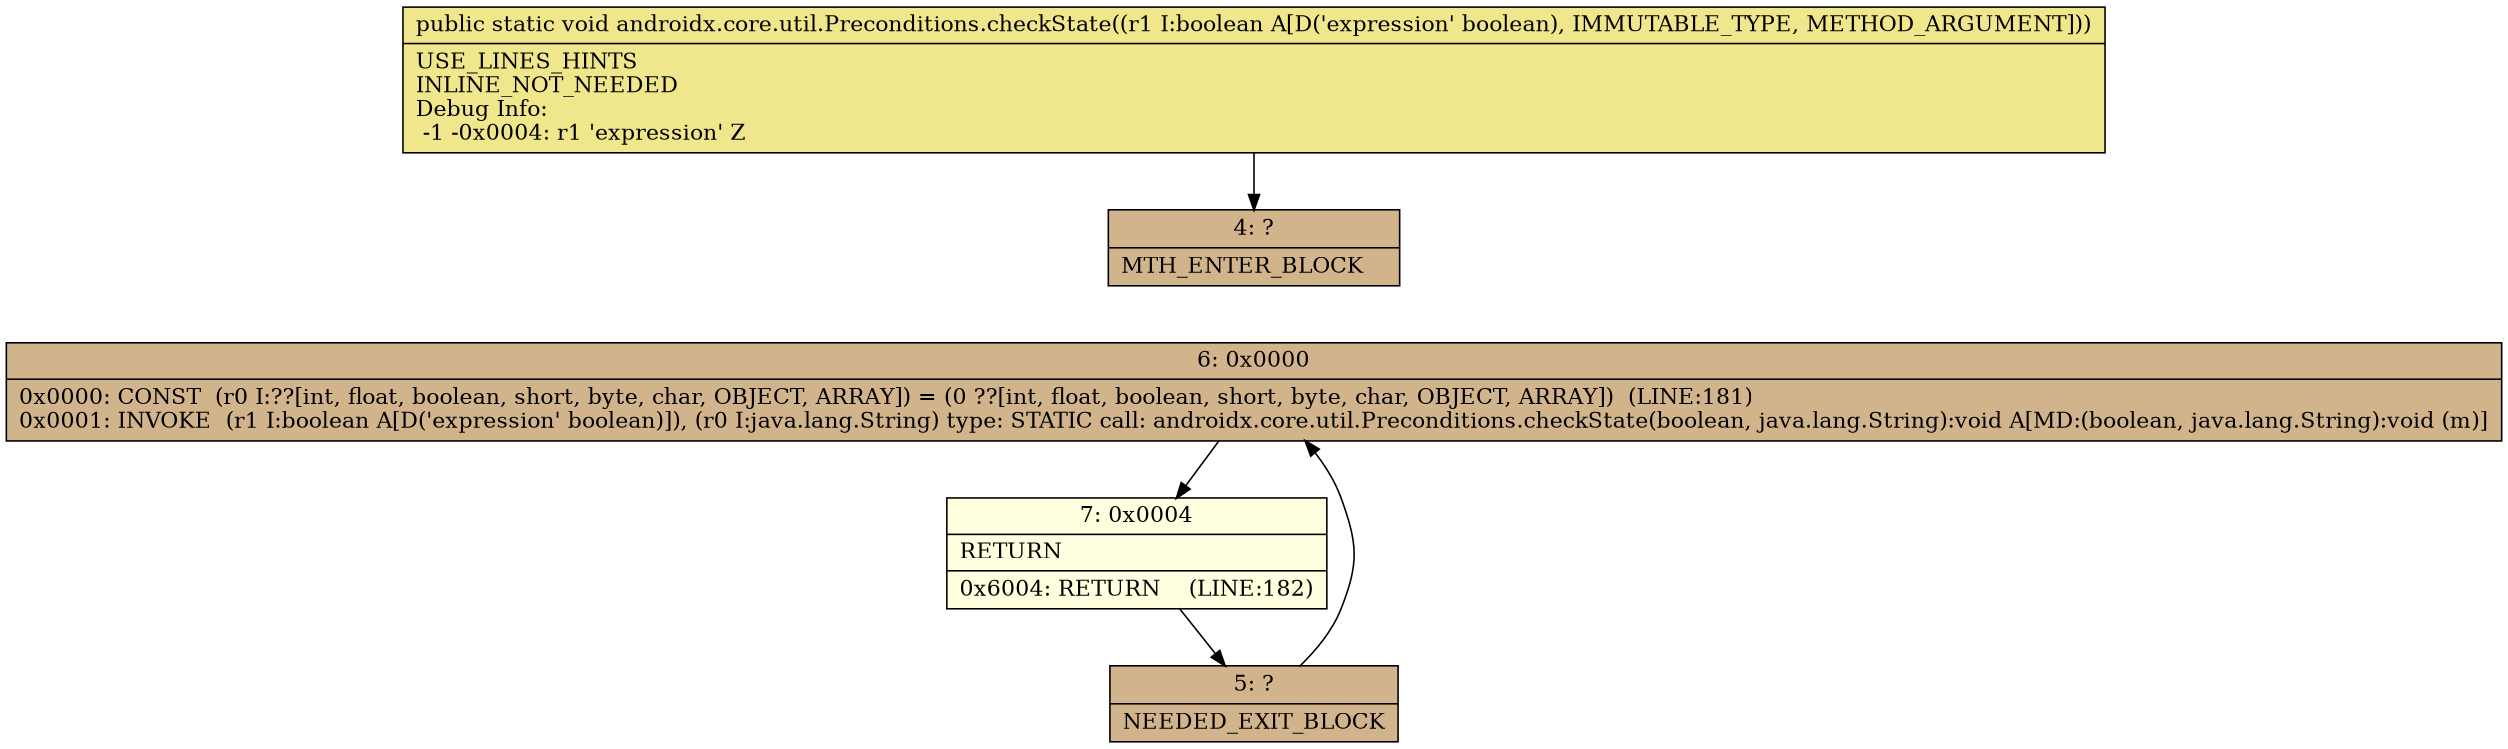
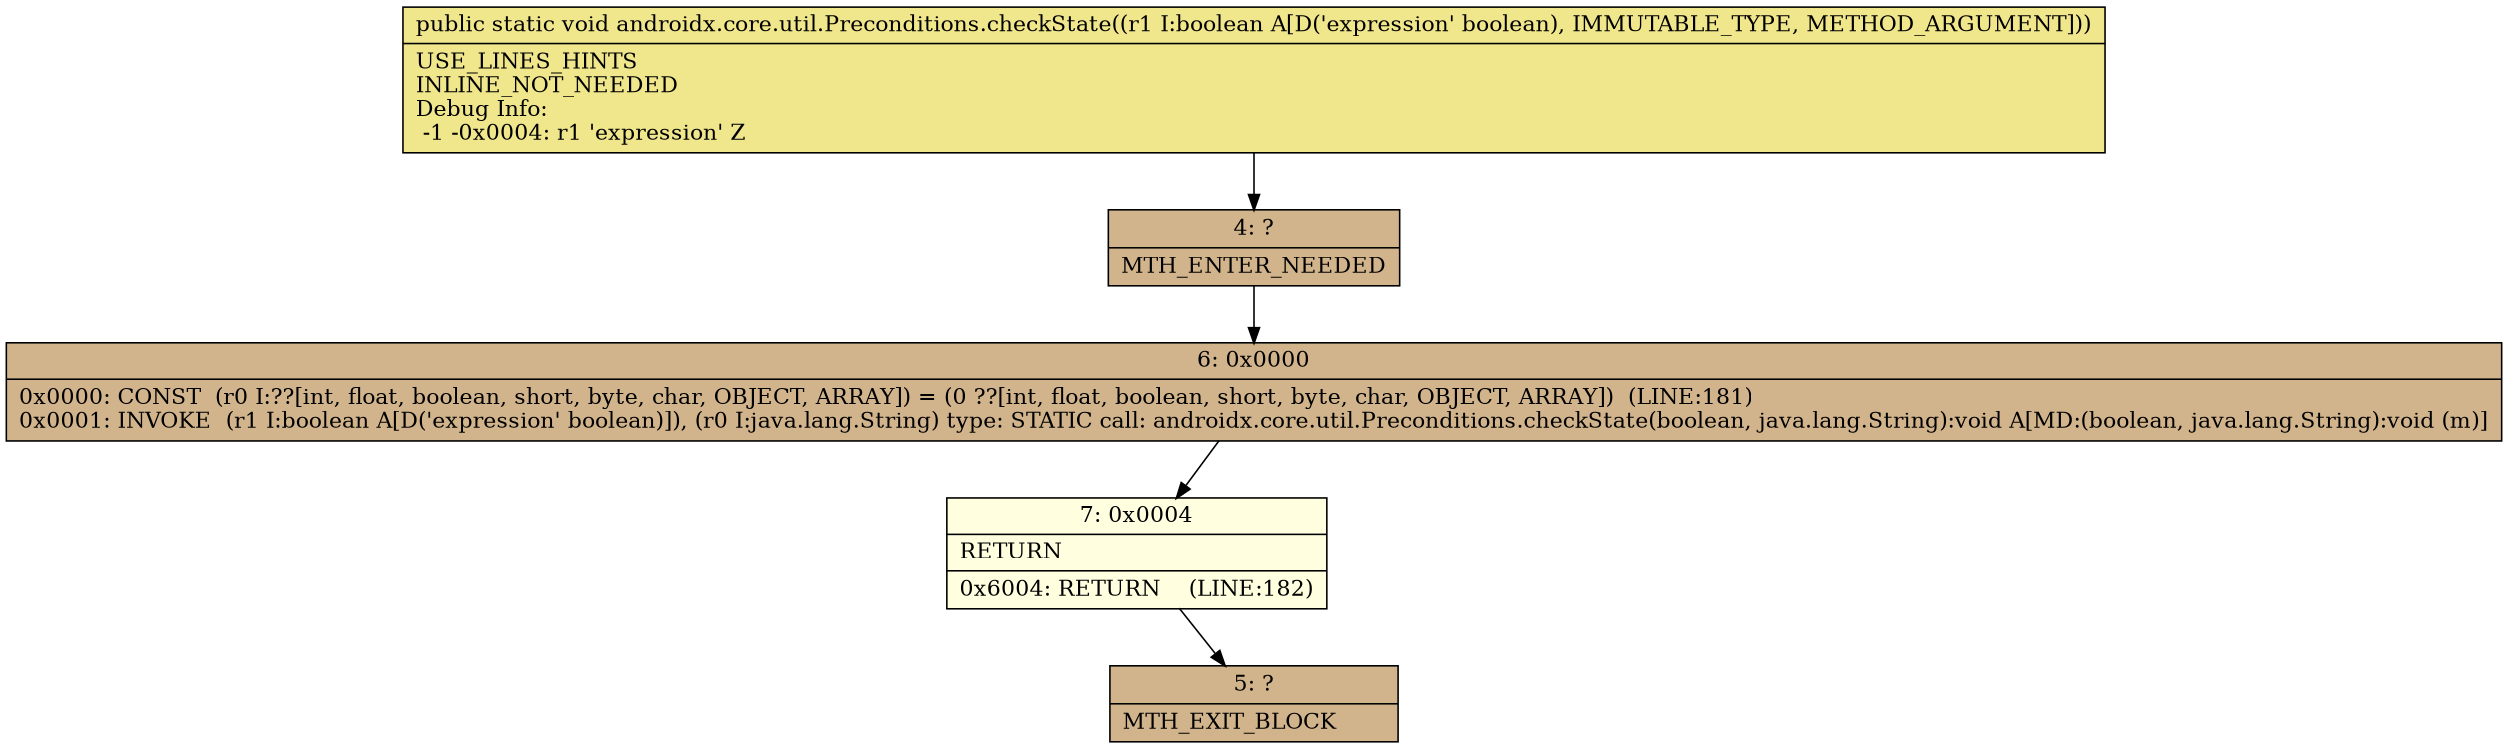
node "4: ?": text "MTH_ENTER_BLOCK" -> "MTH_ENTER_NEEDED"
edge "5: ?" -> "6: 0x0000": now "4: ?" -> "6: 0x0000"
node "5: ?": text "NEEDED_EXIT_BLOCK" -> "MTH_EXIT_BLOCK"
